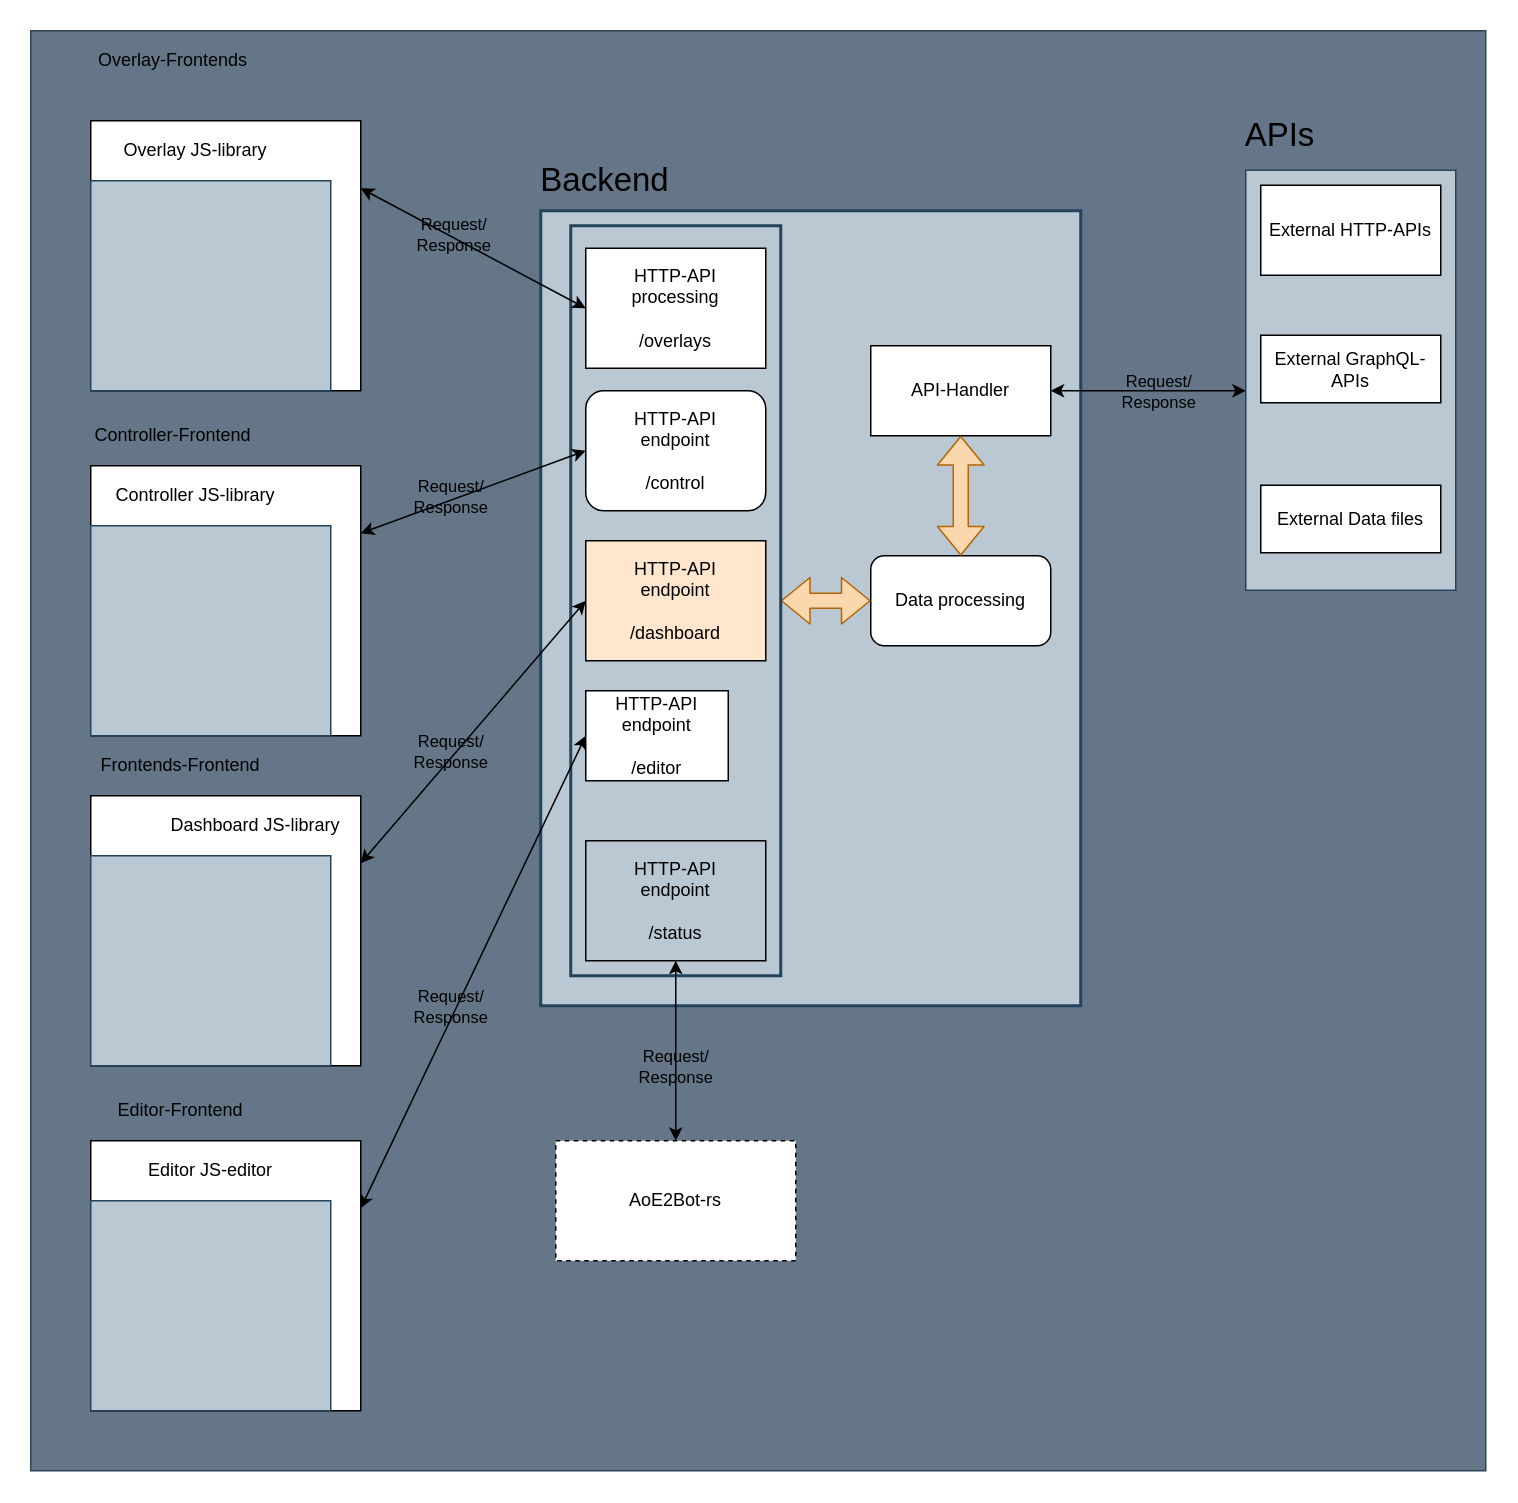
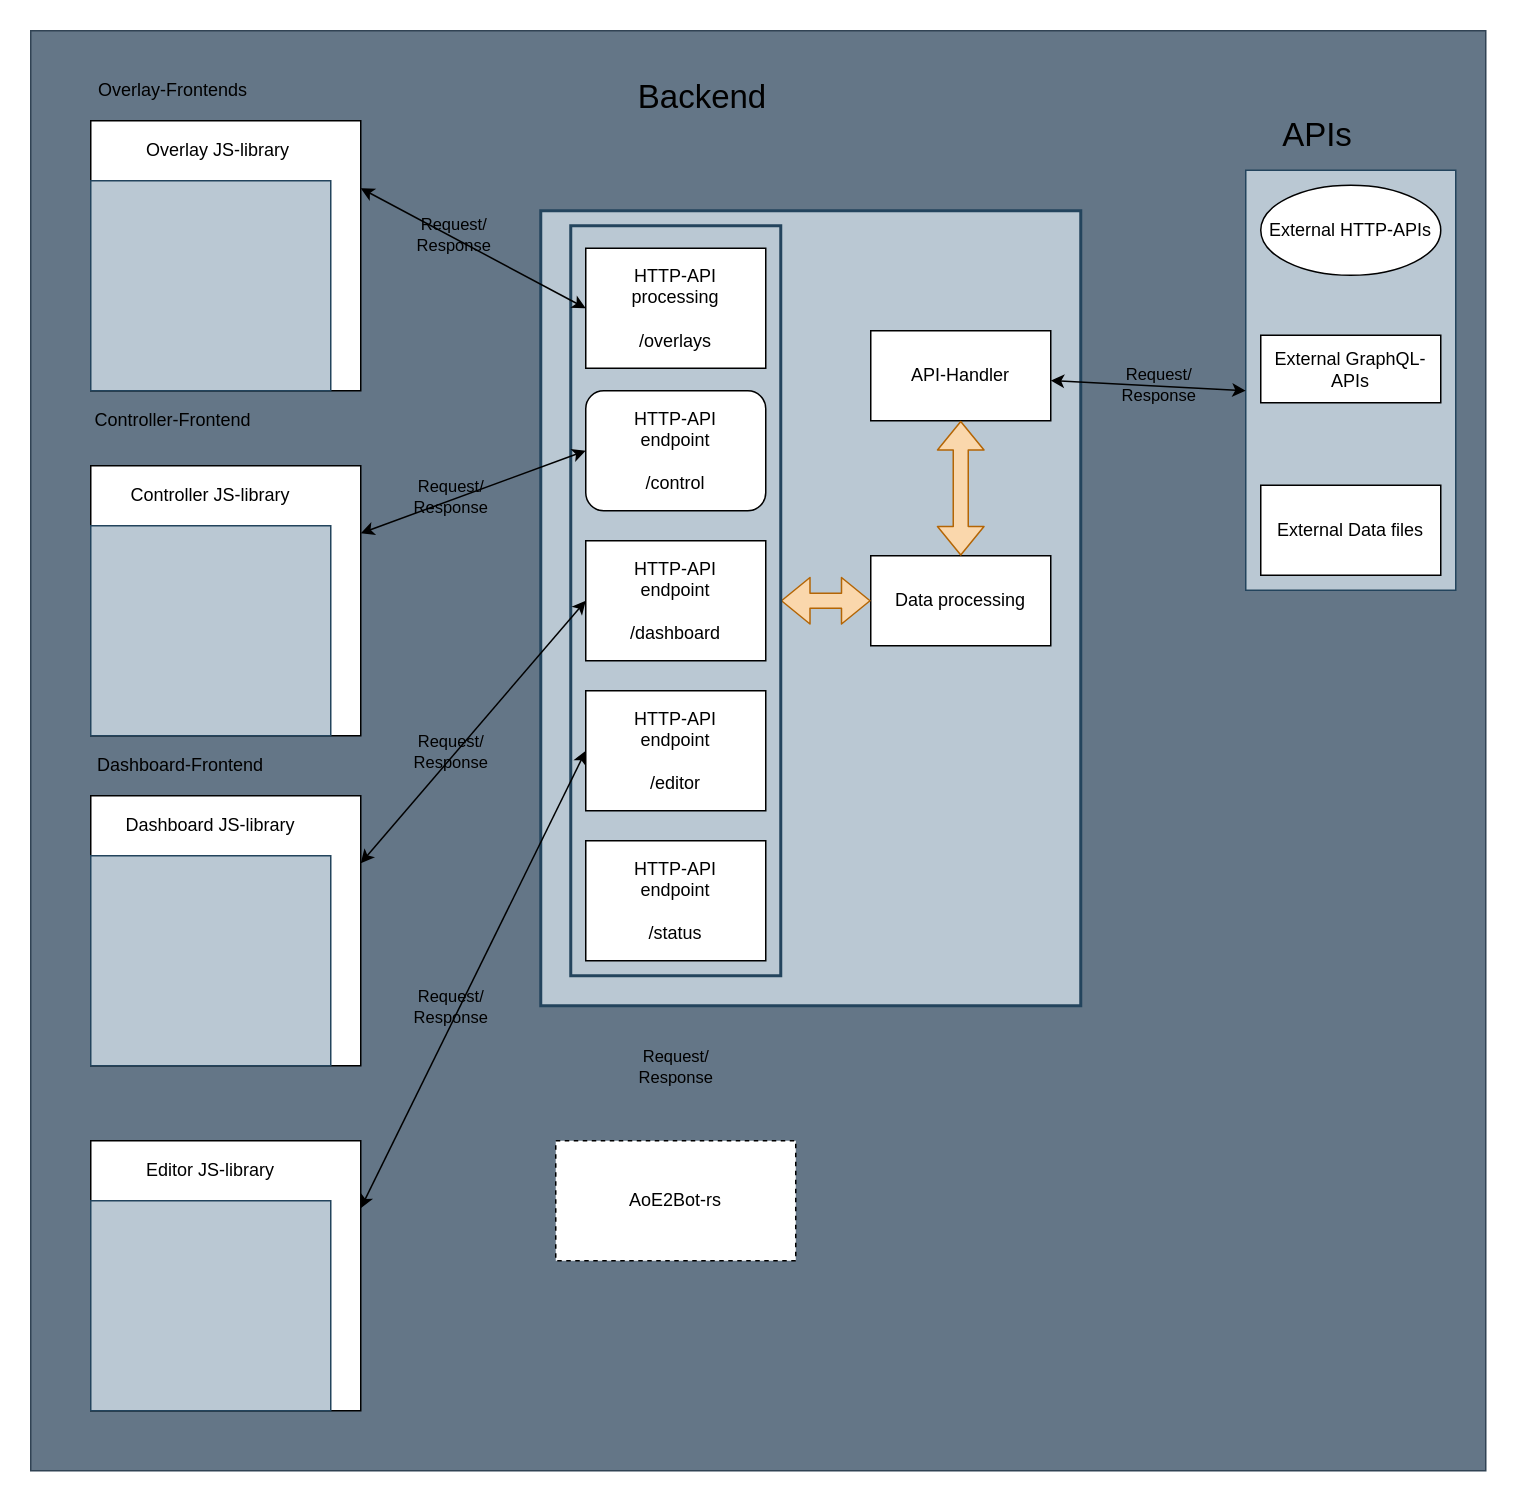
node "Overlay-Frontends": moved (173, 61) -> (173, 91)
node "APIs": moved (1280, 136) -> (1318, 136)
node "Overlay JS-library": moved (196, 151) -> (218, 151)
node "Backend": moved (605, 181) -> (703, 98)
node "External HTTP-APIs": shape rectangle -> ellipse
node "API-Handler": moved (961, 391) -> (961, 376)
node "Controller-Frontend": moved (173, 436) -> (173, 421)
node "Controller JS-library": moved (196, 496) -> (211, 496)
node "External Data files": size 180x68 -> 180x90
node "HTTP-API endpoint /dashboard": fillcolor #ffe6cc -> #ffffff
node "Data processing": shape rounded rectangle -> rectangle
node "HTTP-API endpoint /editor": size 143x90 -> 180x120
node "Frontends-Frontend": label "Frontends-Frontend" -> "Dashboard-Frontend"
node "Dashboard JS-library": moved (256, 826) -> (211, 826)
node "HTTP-API endpoint /status": fillcolor #bac8d3 -> #ffffff
edge "HTTP-API endpoint /status" -- "AoE2Bot-rs": removed
node "Editor-Frontend": removed
node "Editor JS-editor": label "Editor JS-editor" -> "Editor JS-library"
